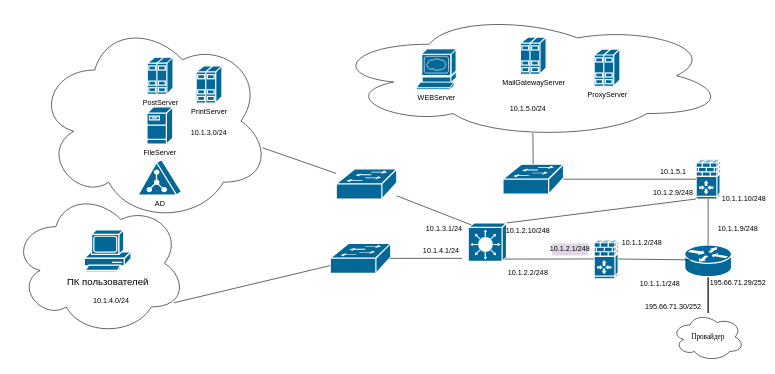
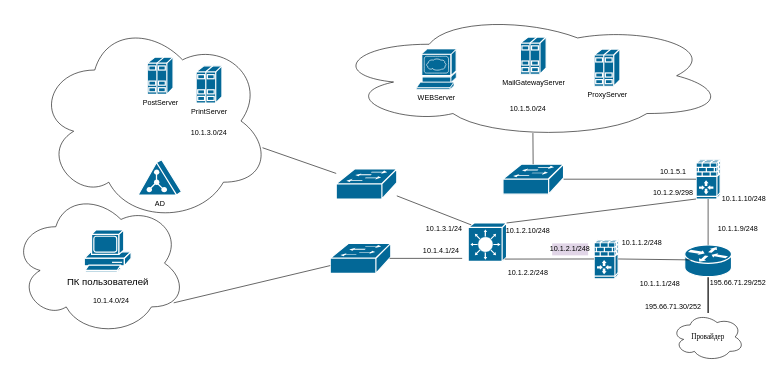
node "FileServer": removed
node "10.1.2.9/248": label "10.1.2.9/248" -> "10.1.2.9/298"
